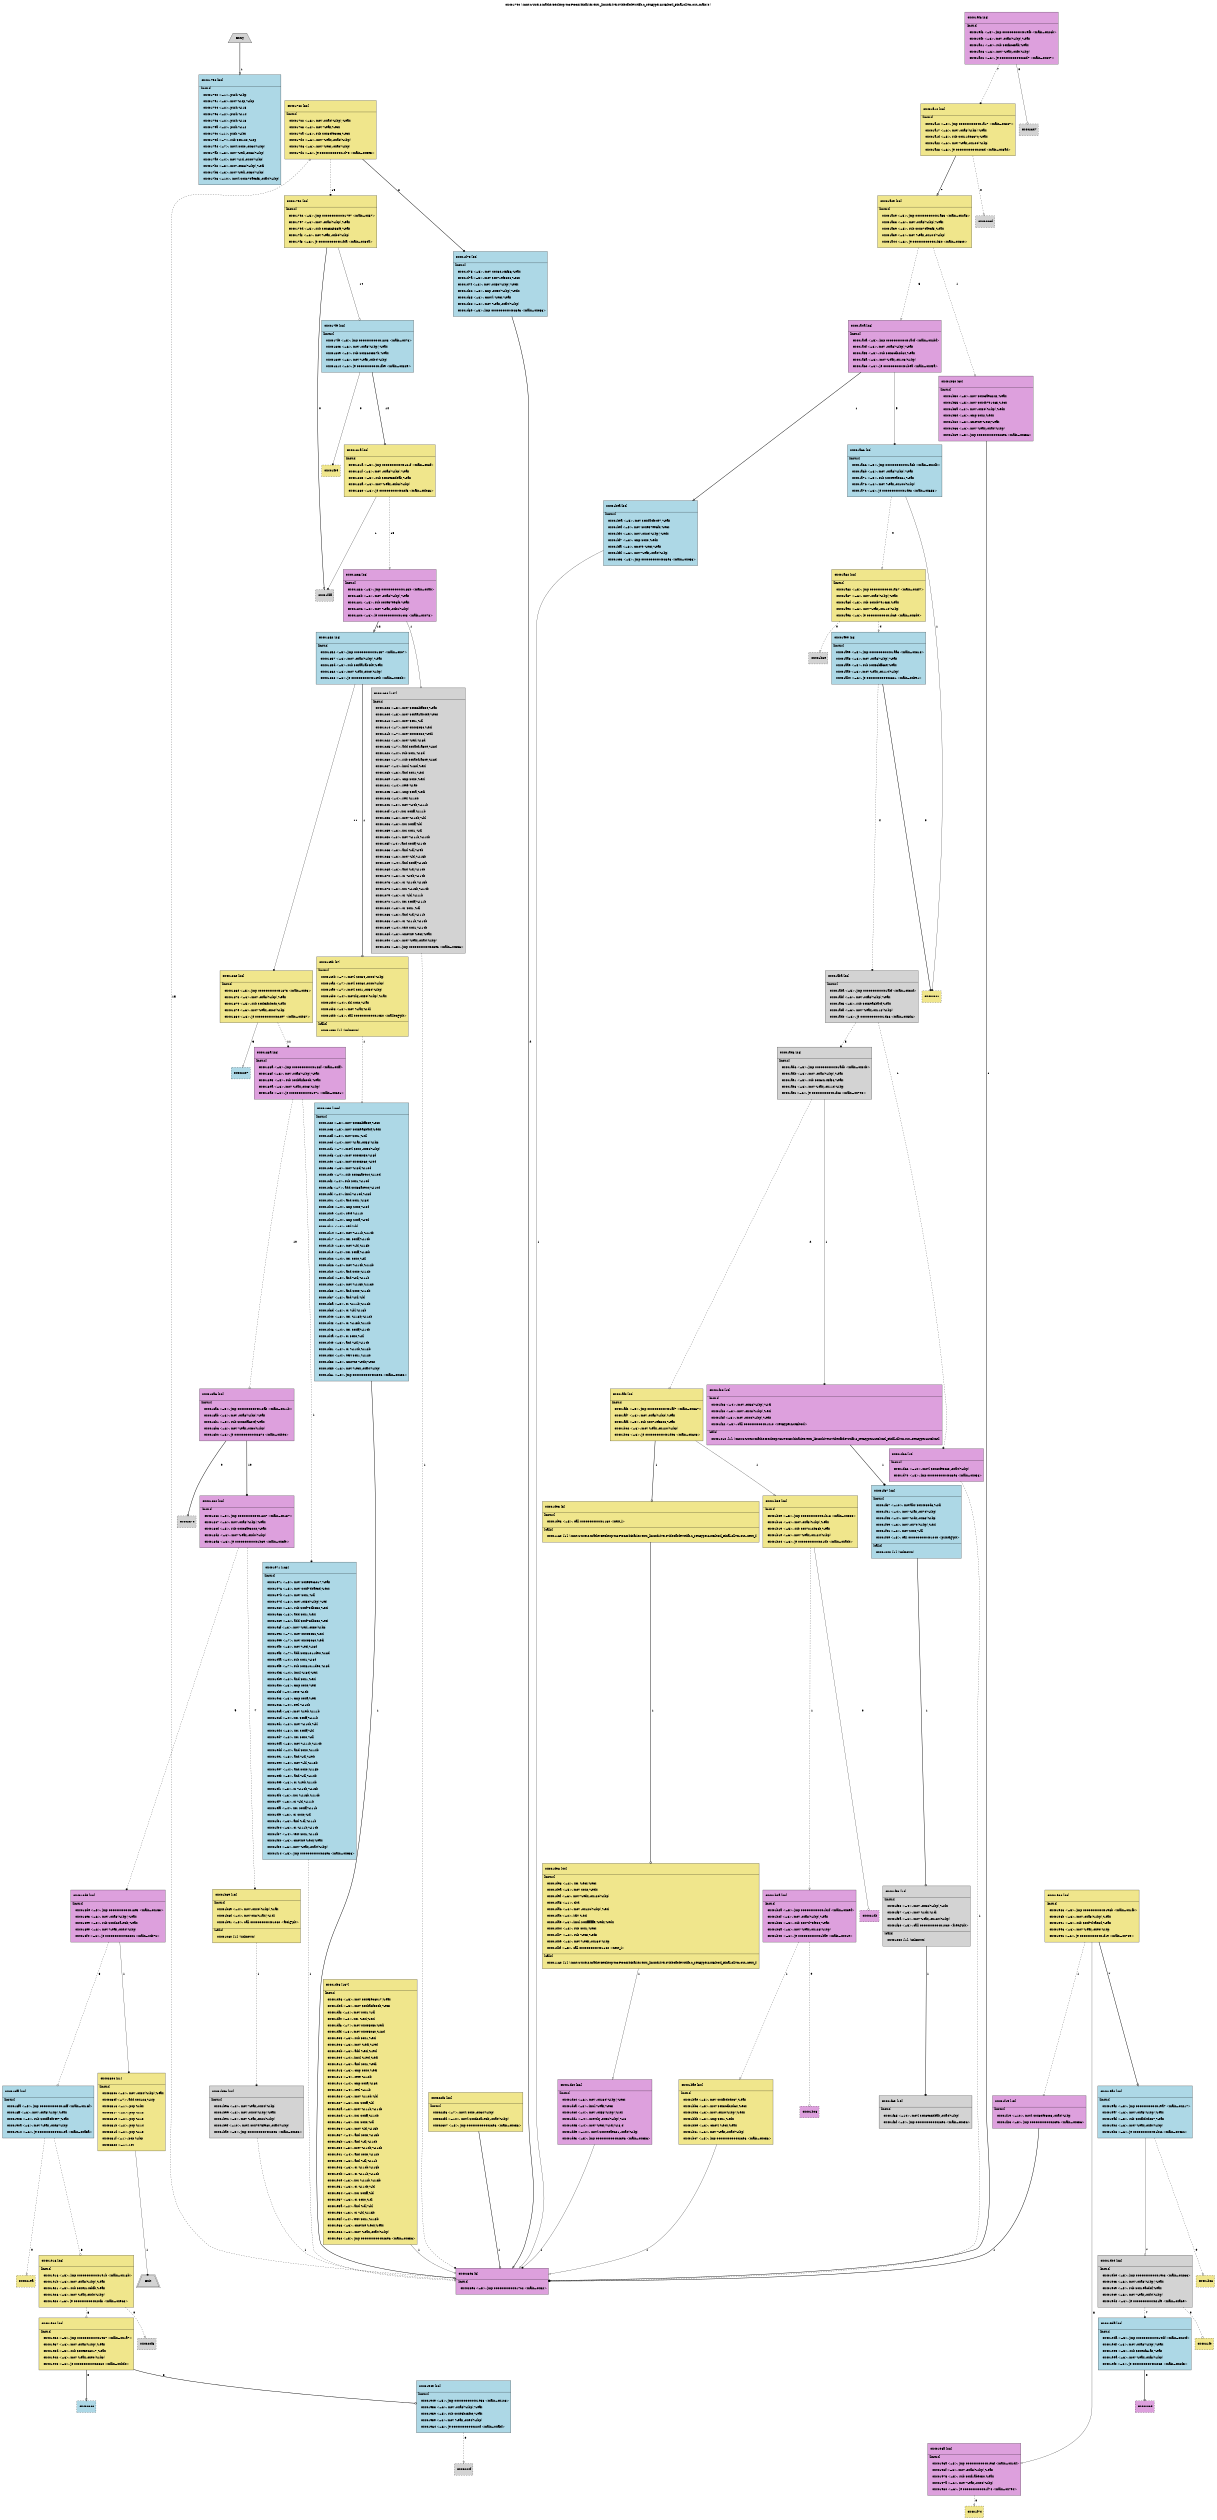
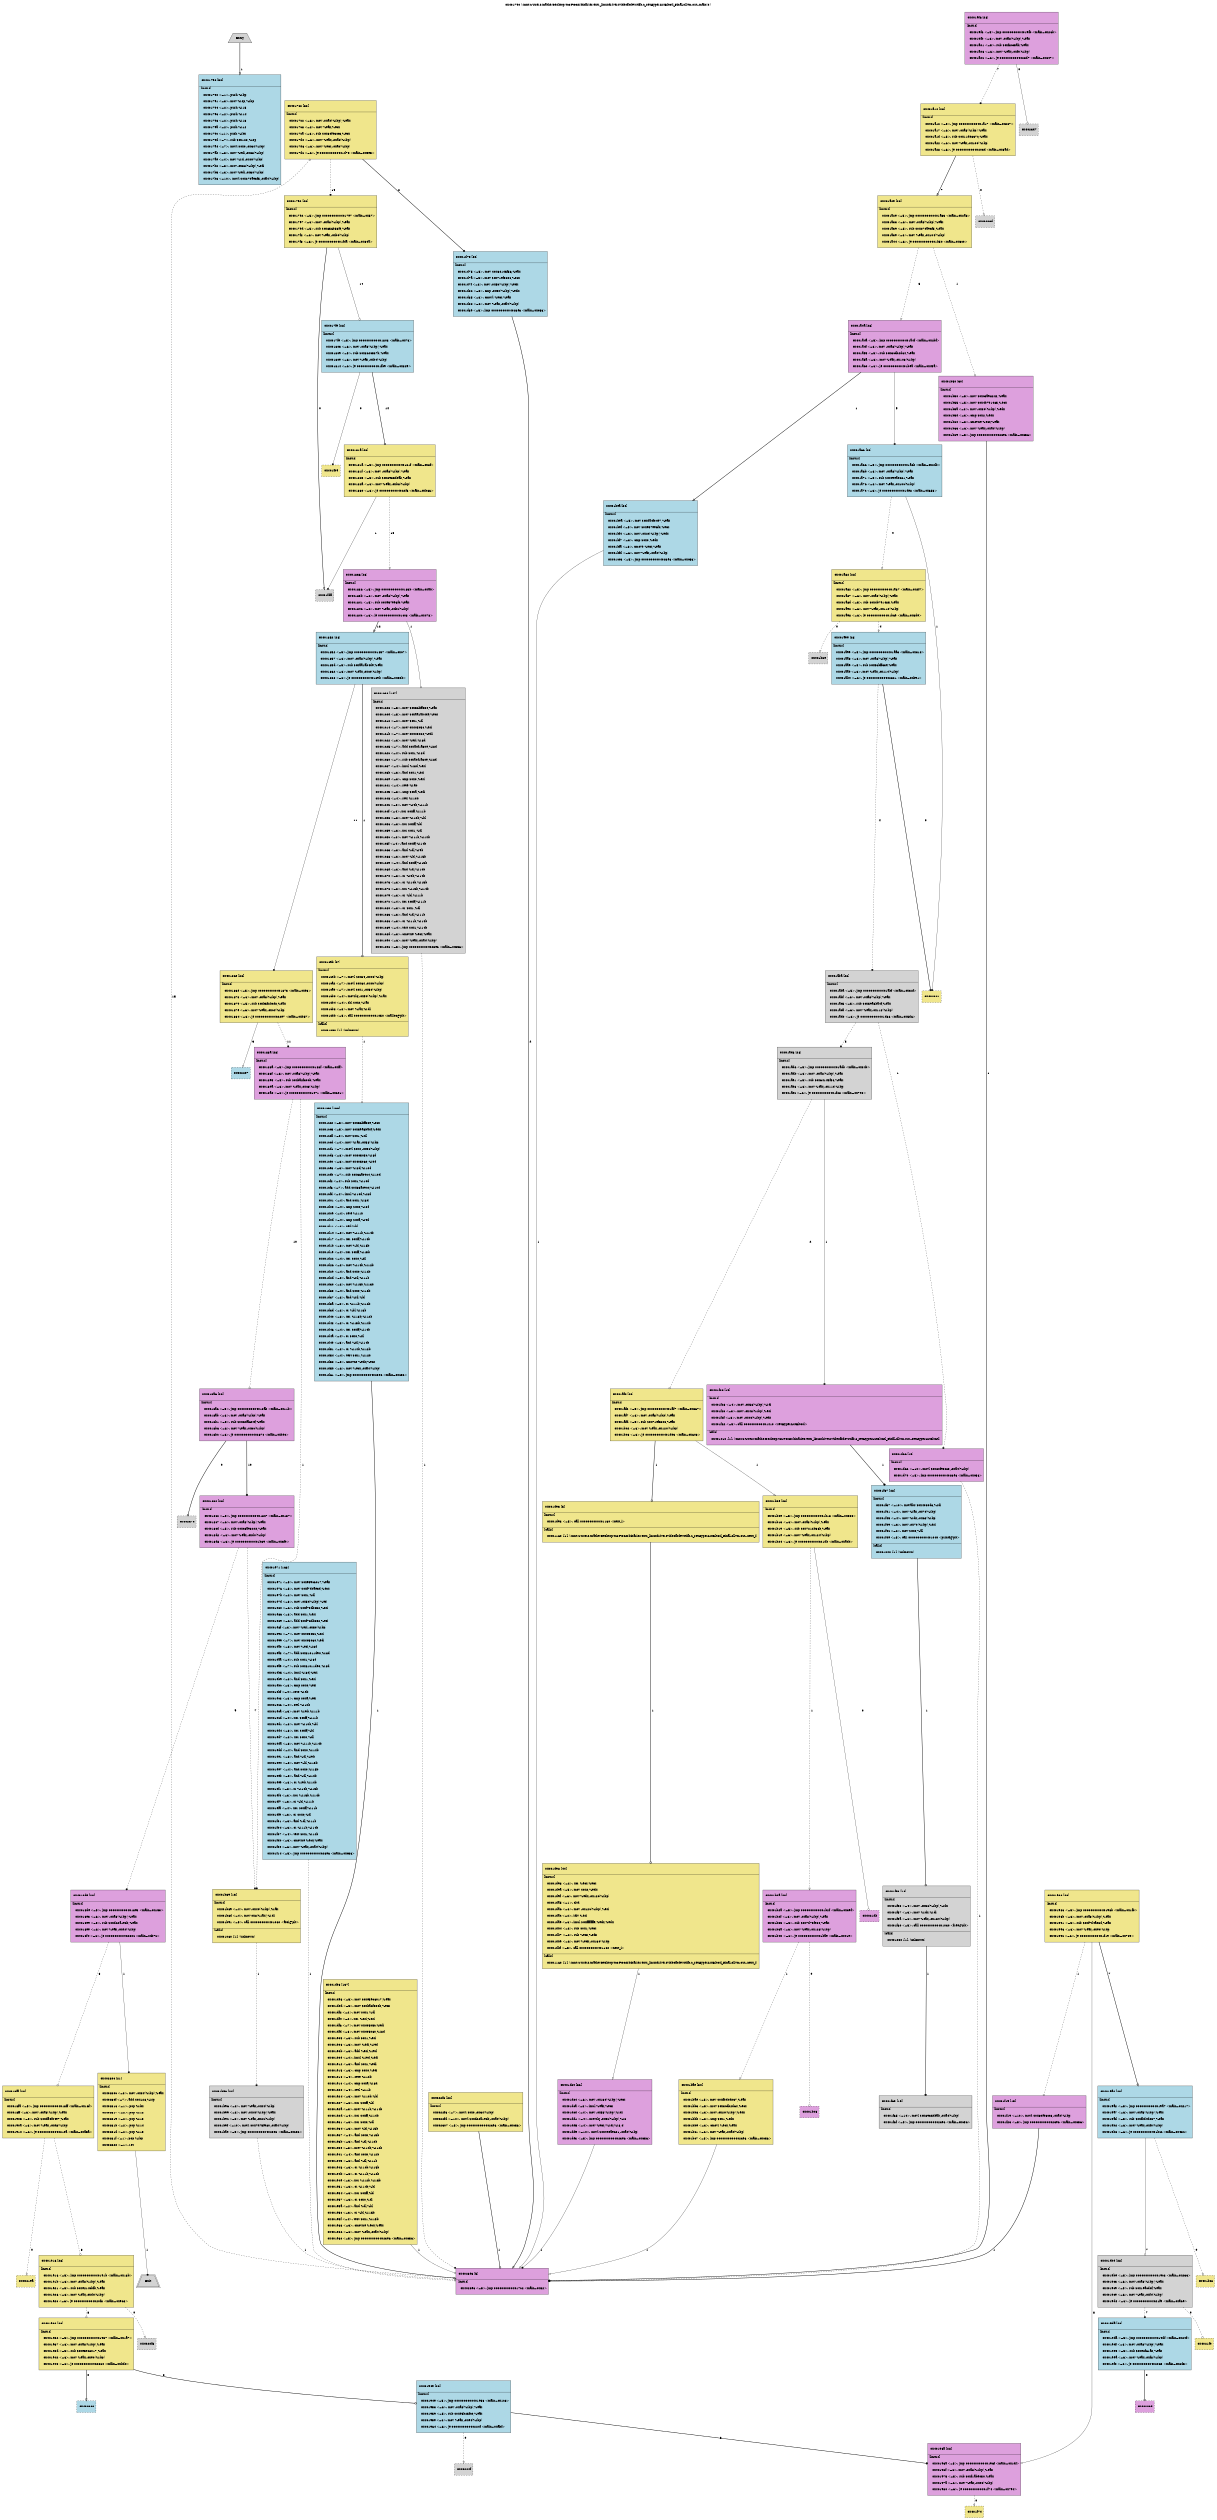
edge "0x40188a [28]" -> "0x401e71 [168]": now "0x40188a [28]" -> "0x401b89 [13]"
node "0x4018fa [28]": fillcolor lightblue -> khaki
edge "0x40194e [28]" -> "0x40196a [28]": added, label "8"
